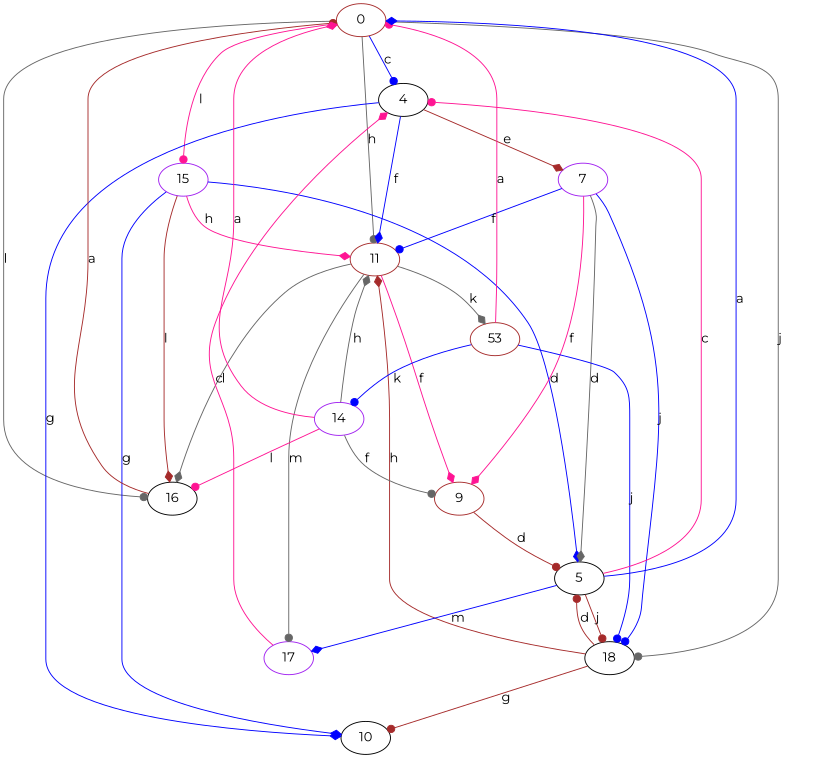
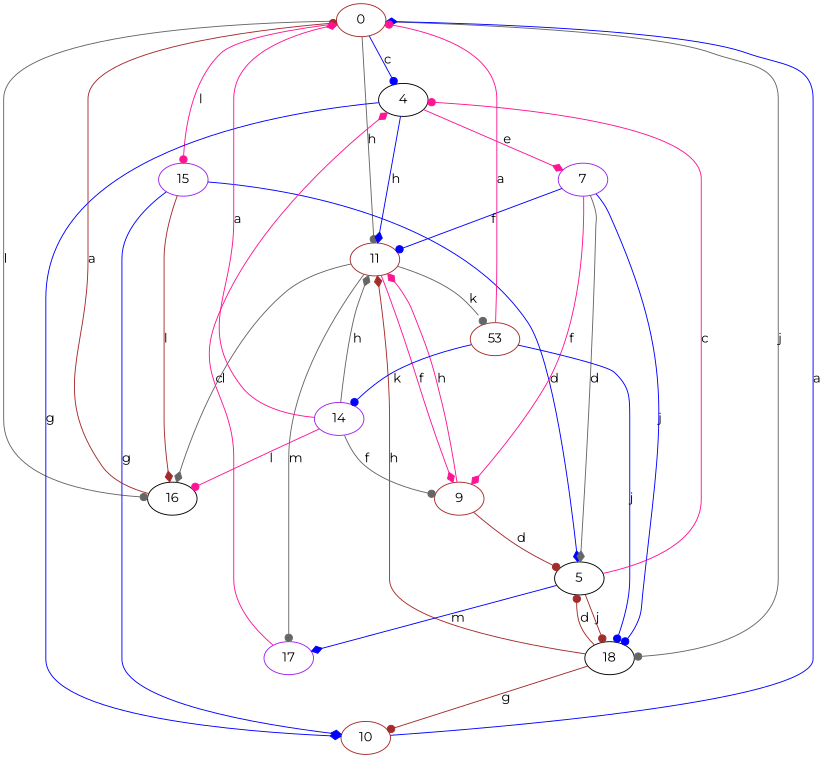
edge "4" -> "7": color brown -> deeppink
edge "4" -> "11": label "f" -> "h"
edge "5" -> "0": now "10" -> "0"
edge "15" -> "11": now "9" -> "11"
edge "11" -> "53": arrowhead diamond -> dot
node "10": color black -> brown
